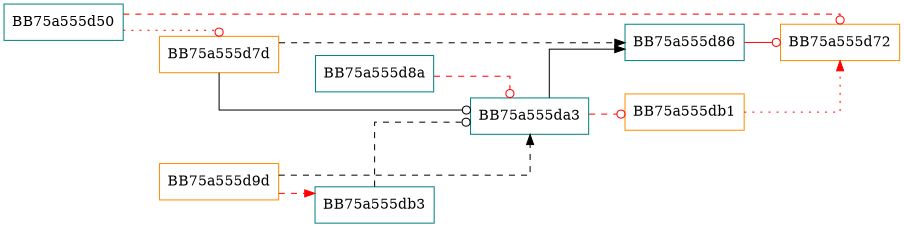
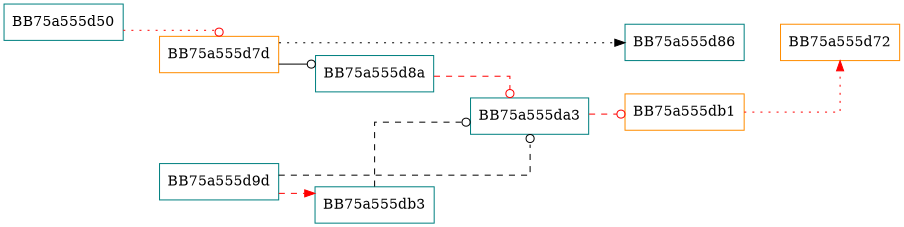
edge "BB75a555d50" -> "BB75a555d72": removed
edge "BB75a555d86" -> "BB75a555d72": removed
edge "BB75a555d7d" -> "BB75a555d86": style dashed -> dotted
edge "BB75a555da3" -> "BB75a555d86": removed
edge "BB75a555d7d" -> "BB75a555da3": now "BB75a555d7d" -> "BB75a555d8a"
edge "BB75a555d9d" -> "BB75a555da3": arrowhead normal -> odot
node "BB75a555d9d": color darkorange -> teal
